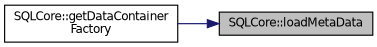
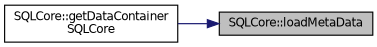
node "SQLCore::getDataContainer Factory": label "SQLCore::getDataContainer Factory" -> "SQLCore::getDataContainer SQLCore"
